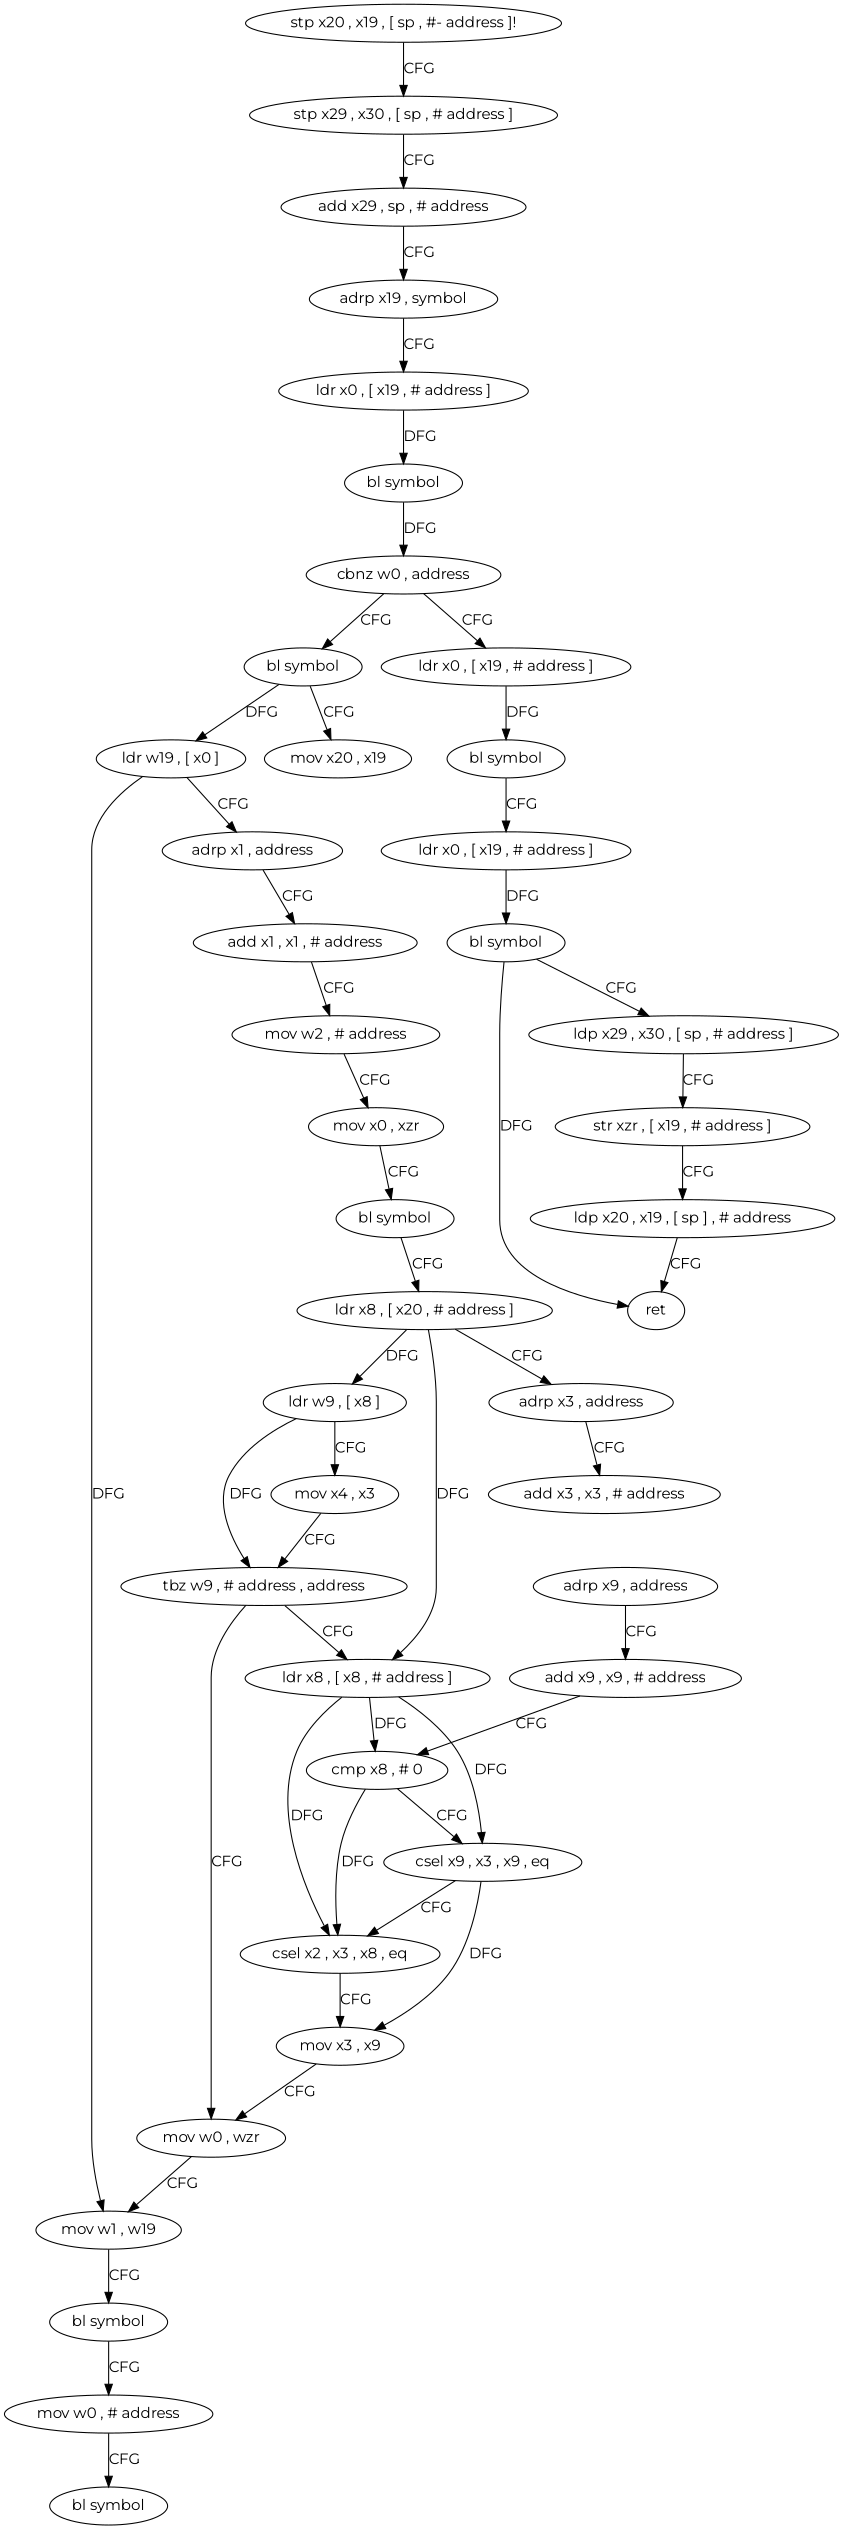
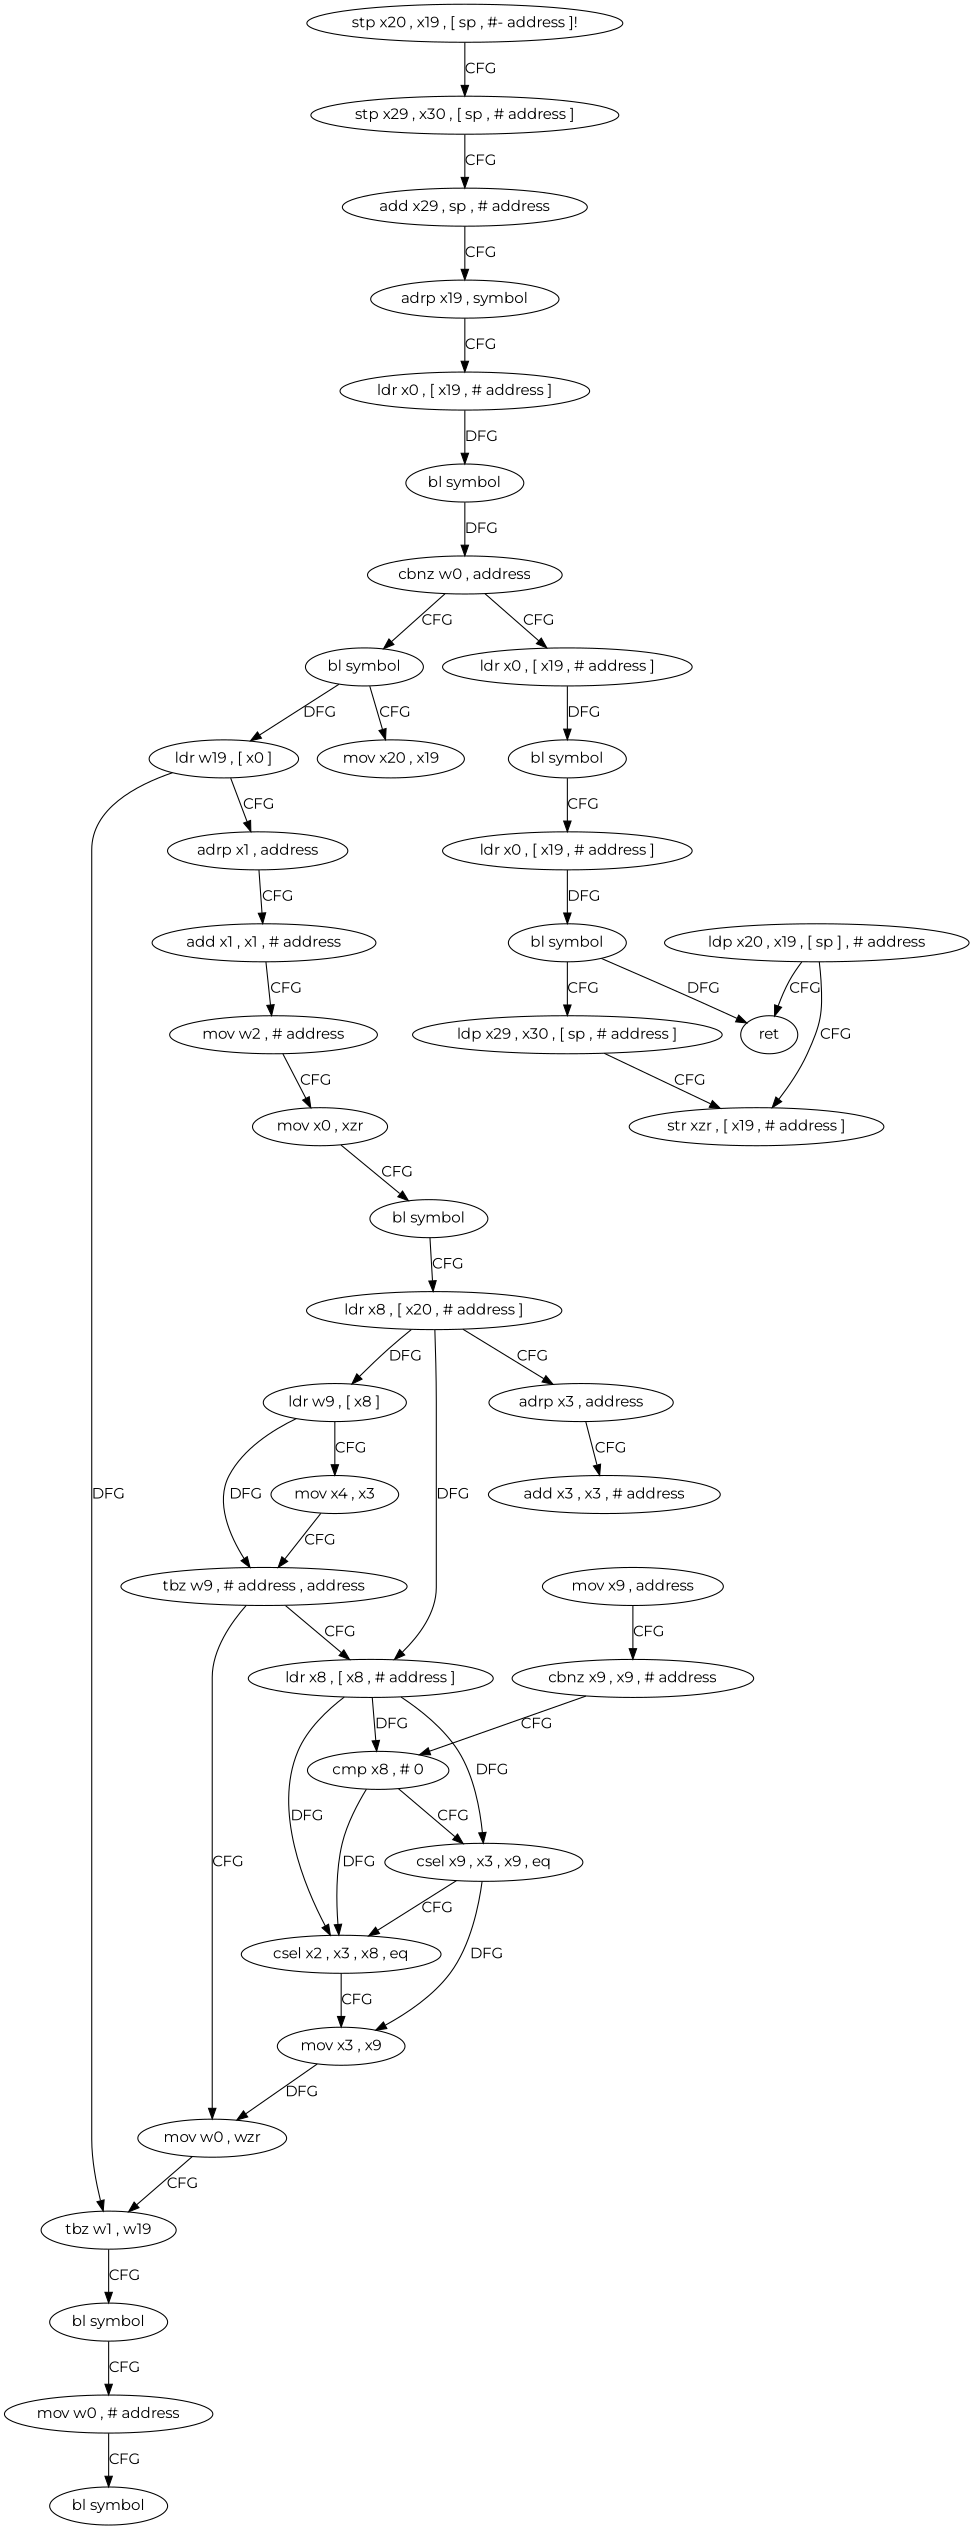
edge "str xzr , [ x19 , # address ]" -> "ldp x20 , x19 , [ sp ] , # address": reversed
node "adrp x9 , address": label "adrp x9 , address" -> "mov x9 , address"
node "add x9 , x9 , # address": label "add x9 , x9 , # address" -> "cbnz x9 , x9 , # address"
edge "mov x3 , x9" -> "mov w0 , wzr": label "CFG" -> "DFG"
node "mov w1 , w19": label "mov w1 , w19" -> "tbz w1 , w19"
